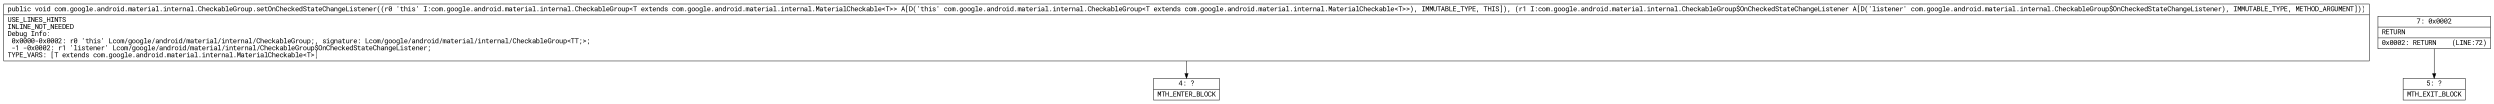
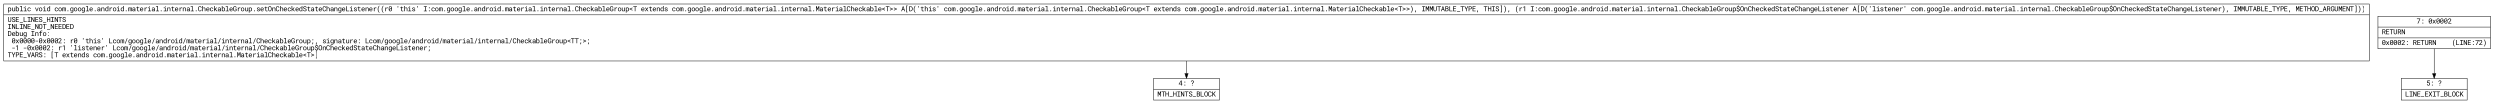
node "4: ?": text "MTH_ENTER_BLOCK" -> "MTH_HINTS_BLOCK"
node "5: ?": text "MTH_EXIT_BLOCK" -> "LINE_EXIT_BLOCK"
